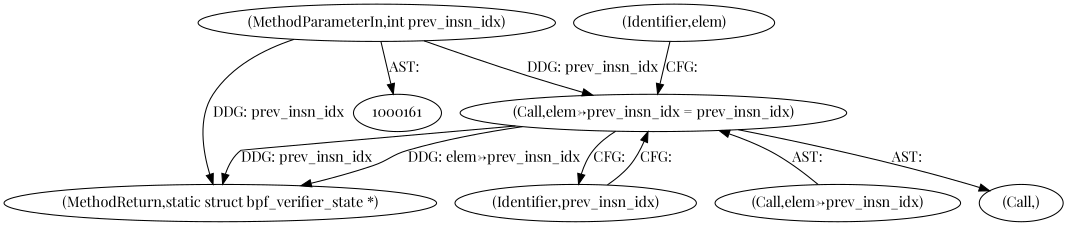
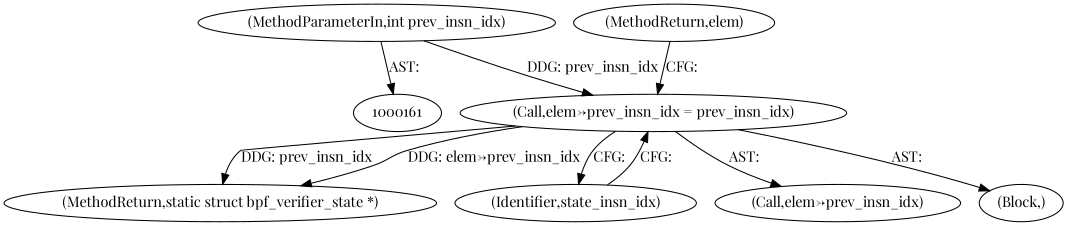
node "(Identifier,elem)": label "(Identifier,elem)" -> "(MethodReturn,elem)"
edge "(MethodParameterIn,int prev_insn_idx)" -> "(MethodReturn,static struct bpf_verifier_state *)": removed, label "DDG: prev_insn_idx"
edge "(Call,elem->prev_insn_idx)" -> "(Call,elem->prev_insn_idx = prev_insn_idx)": reversed
node "(Identifier,prev_insn_idx)": label "(Identifier,prev_insn_idx)" -> "(Identifier,state_insn_idx)"
node "(Call,)": label "(Call,)" -> "(Block,)"
